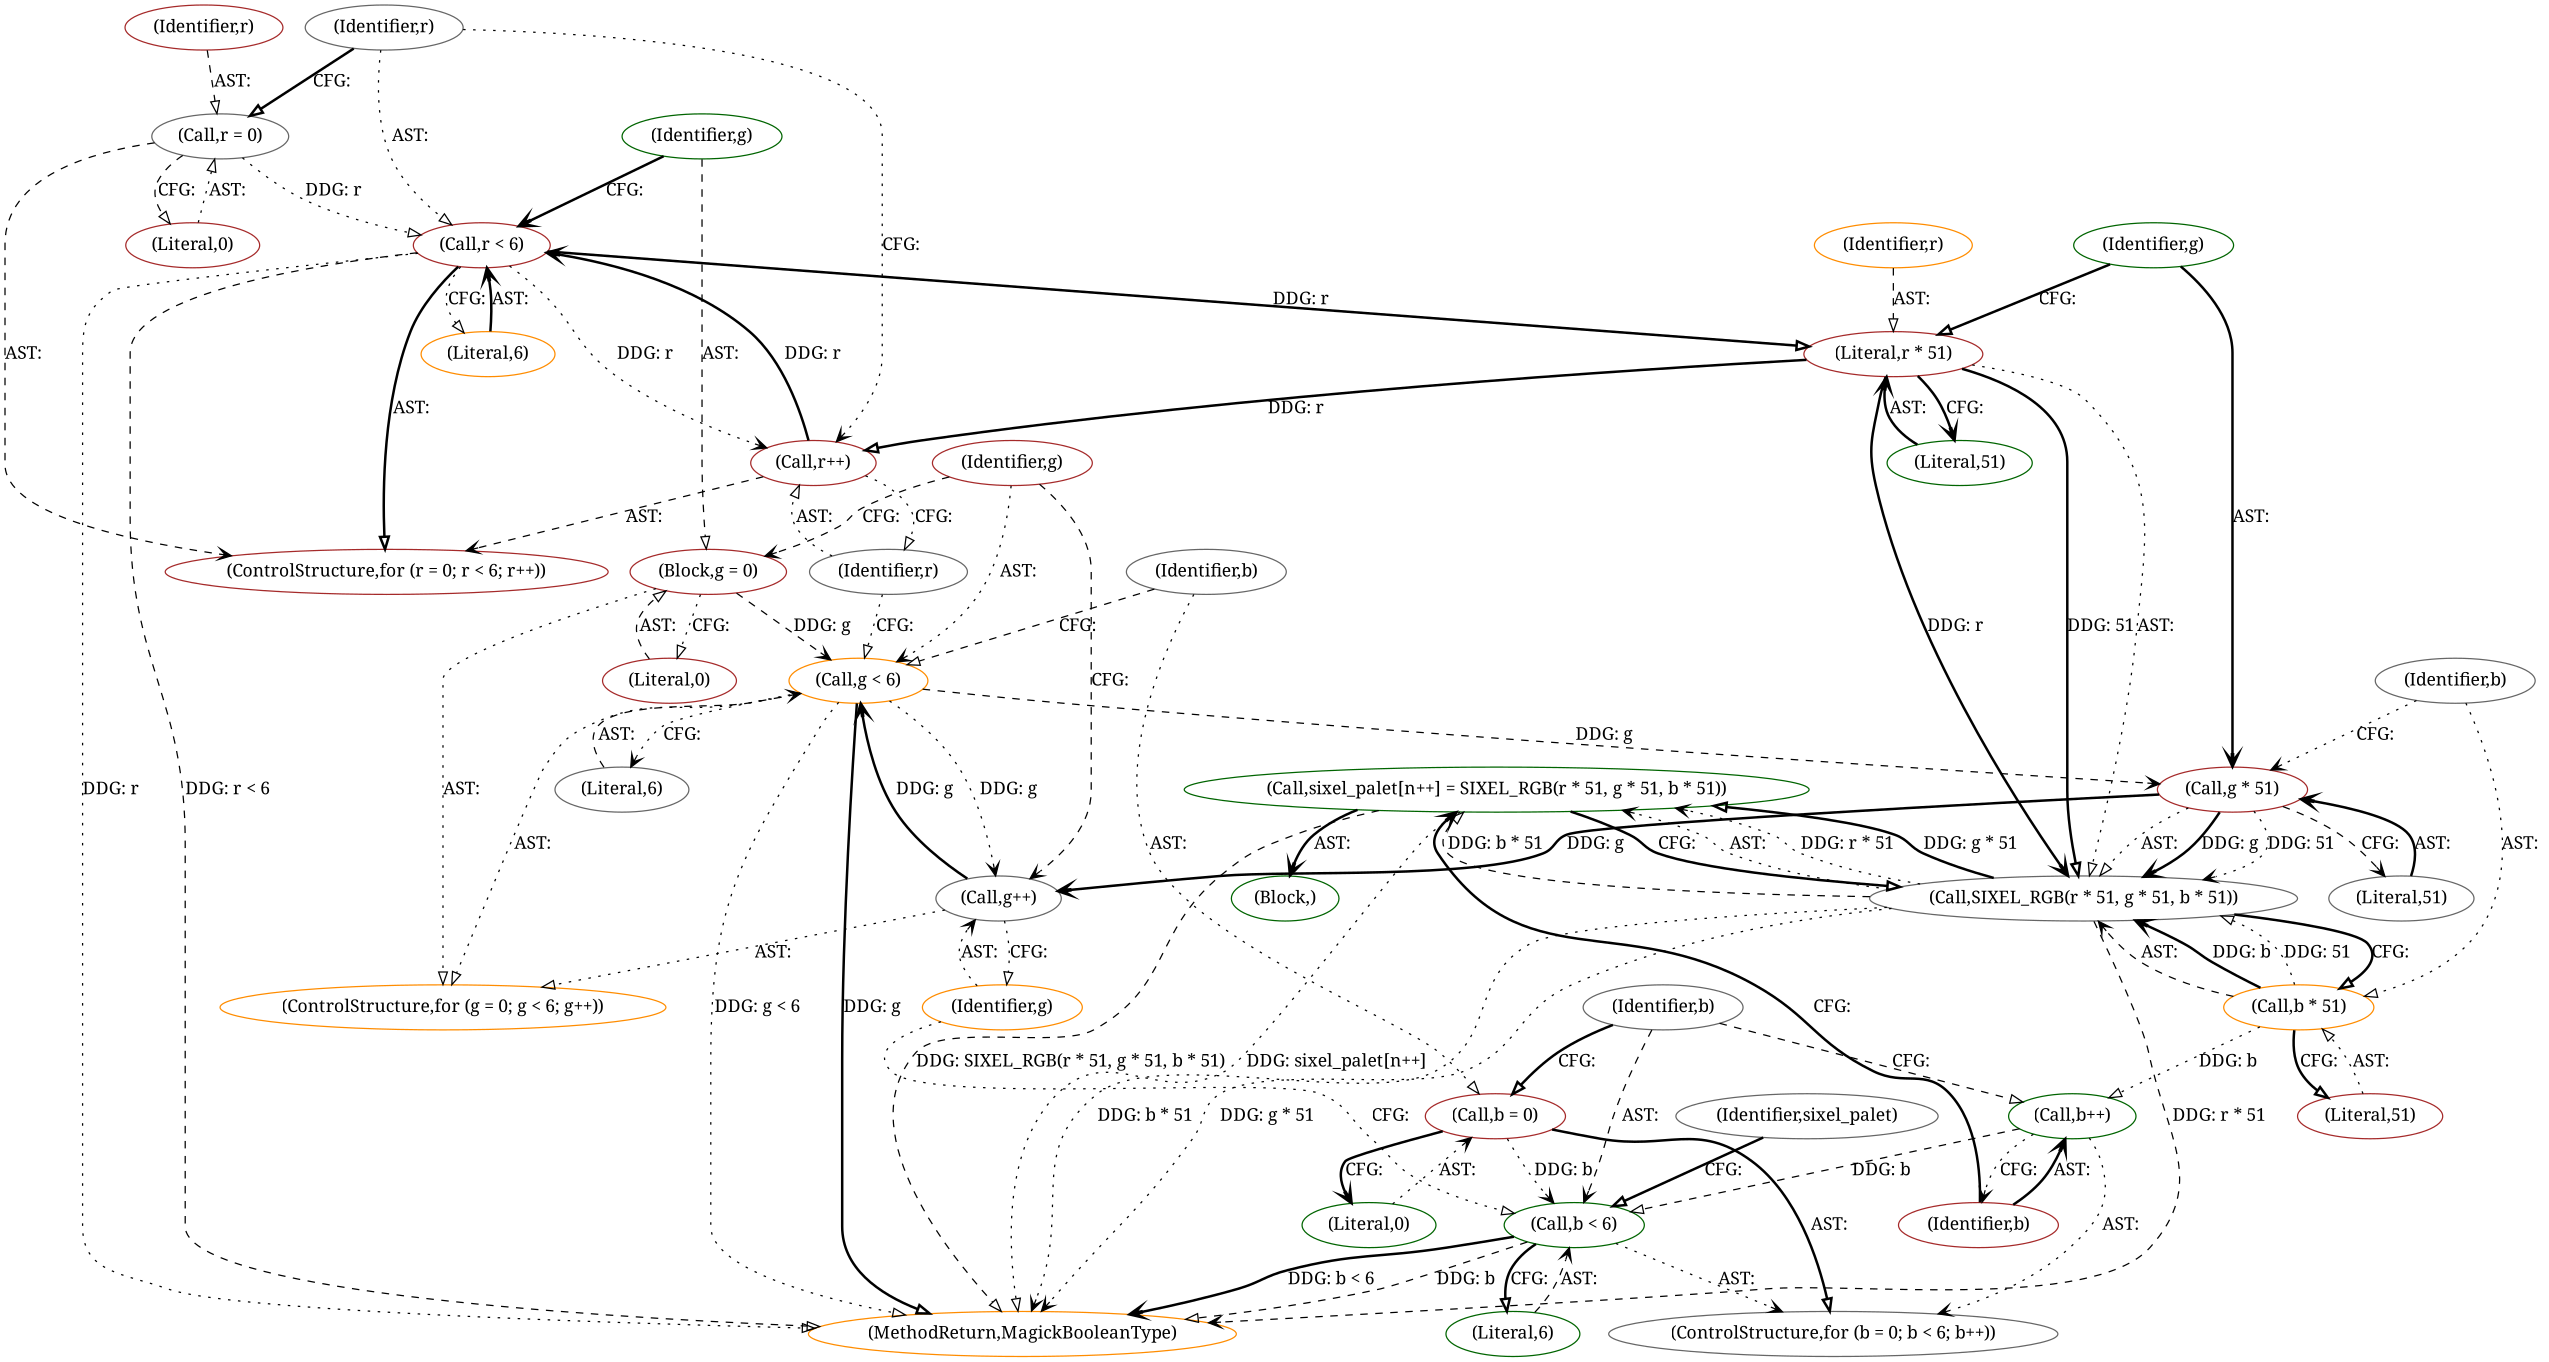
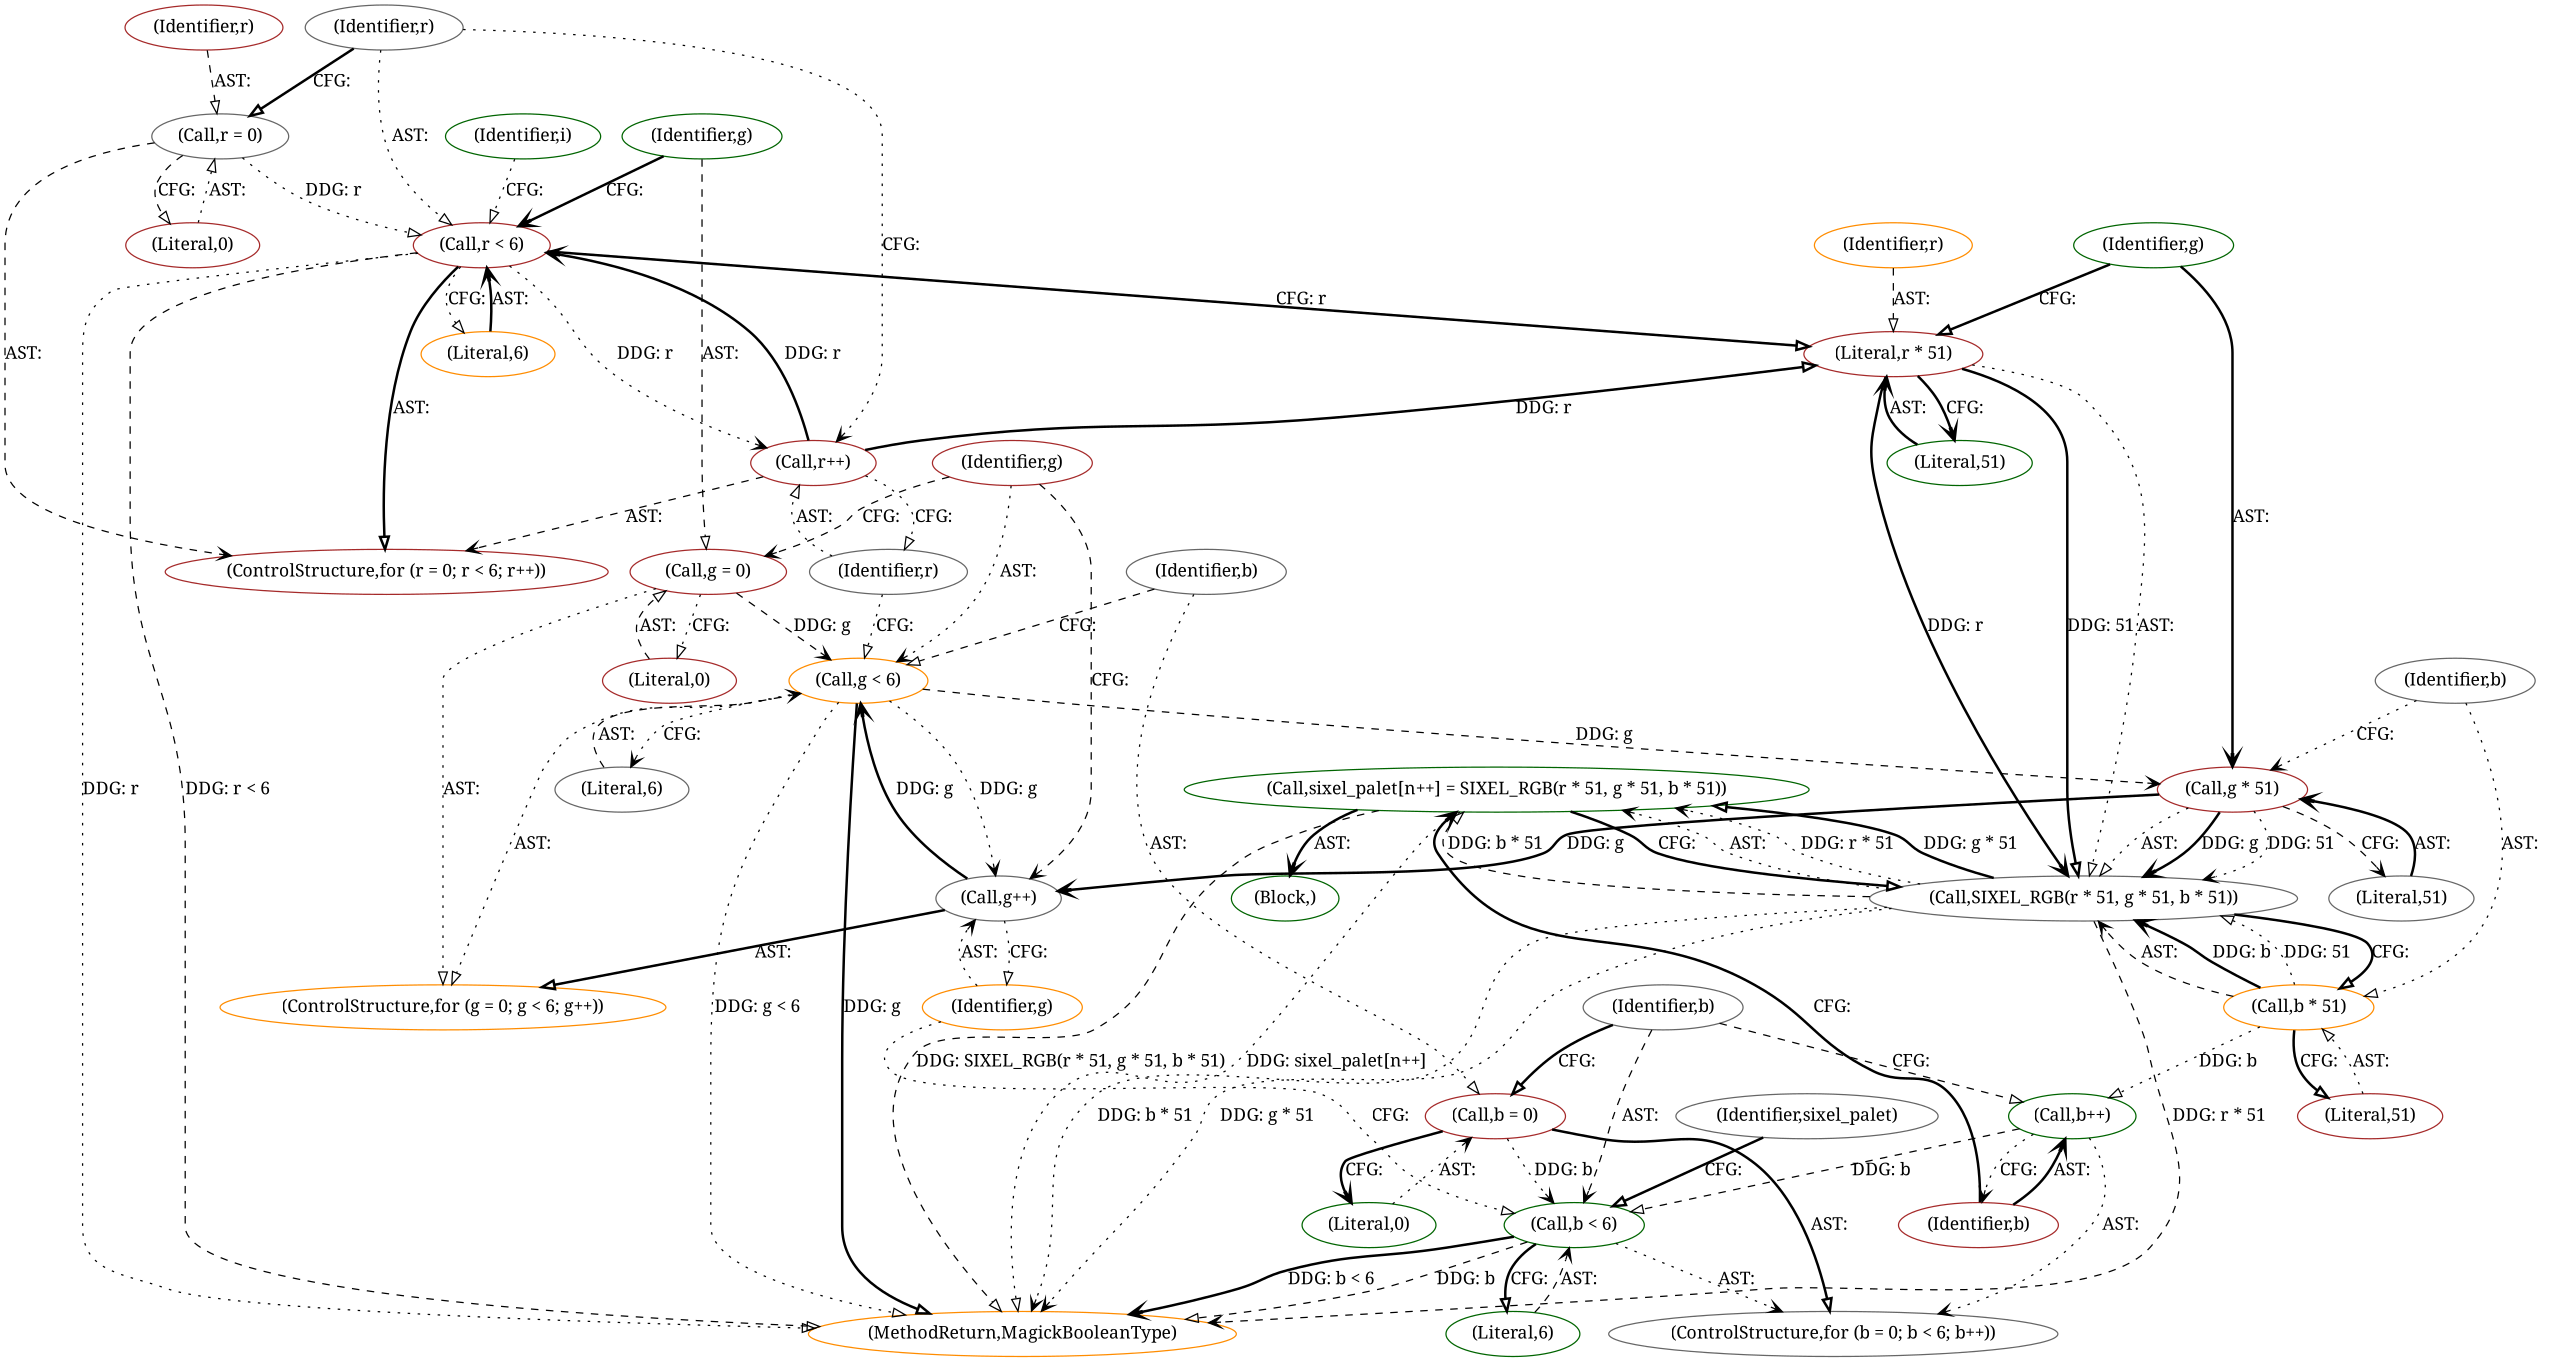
node "(Identifier,i)": added
edge "(Call,r < 6)" -> "(Literal,r * 51)": label "DDG: r" -> "CFG: r"
edge "(Literal,r * 51)" -> "(Call,r++)": reversed
node "(Block,g = 0)": label "(Block,g = 0)" -> "(Call,g = 0)"
edge "(Call,g++)" -> "(ControlStructure,for (g = 0; g < 6; g++))": style dotted -> bold
